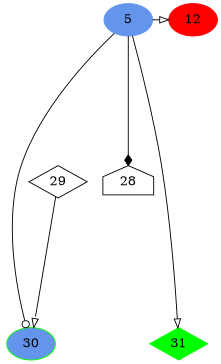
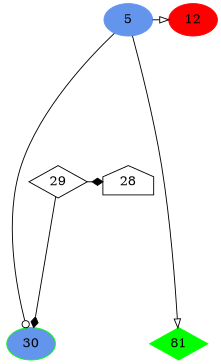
edge "5" -> "28": now "29" -> "28"
edge "29" -> "30": arrowhead onormal -> diamond
node "31": label "31" -> "81"
